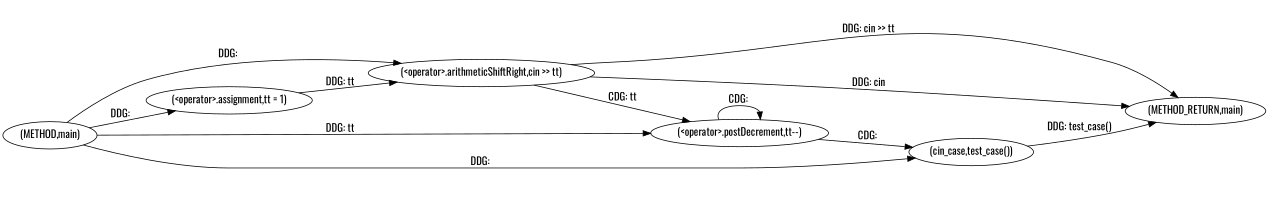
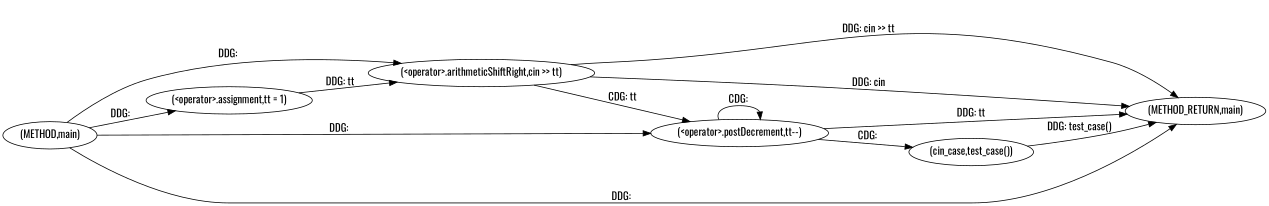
edge "(<operator>.postDecrement,tt--)" -> "(METHOD_RETURN,main)": added, label "DDG: tt"
edge "(METHOD,main)" -> "(<operator>.postDecrement,tt--)": label "DDG: tt" -> "DDG: "
edge "(METHOD,main)" -> "(cin_case,test_case())": now "(METHOD,main)" -> "(METHOD_RETURN,main)"
